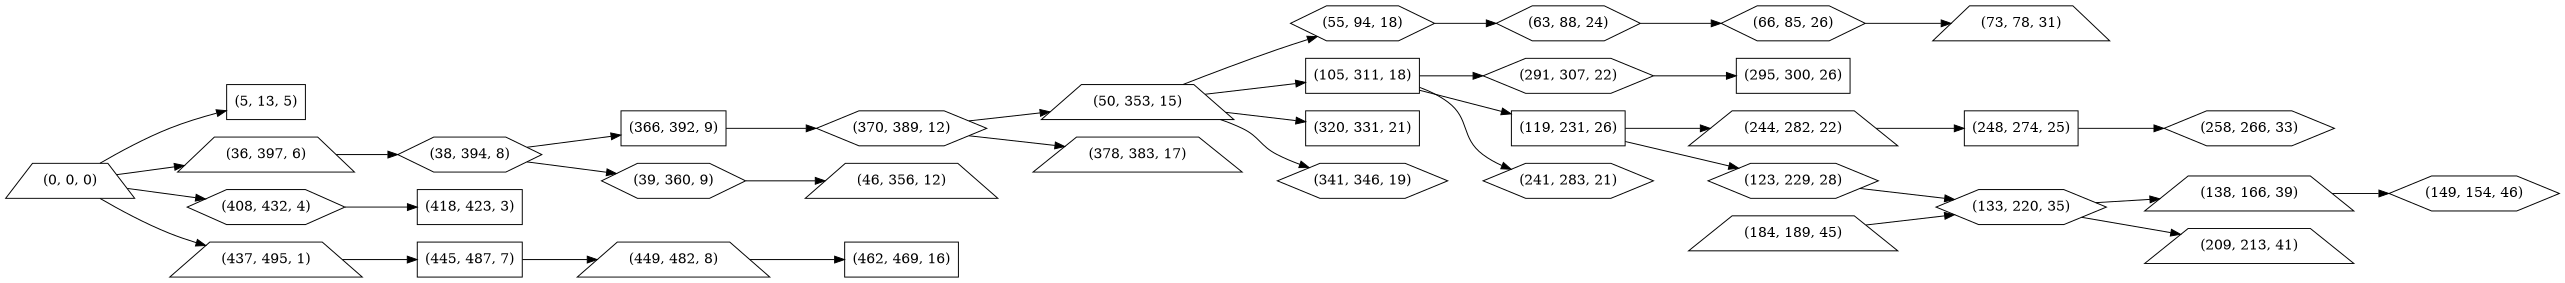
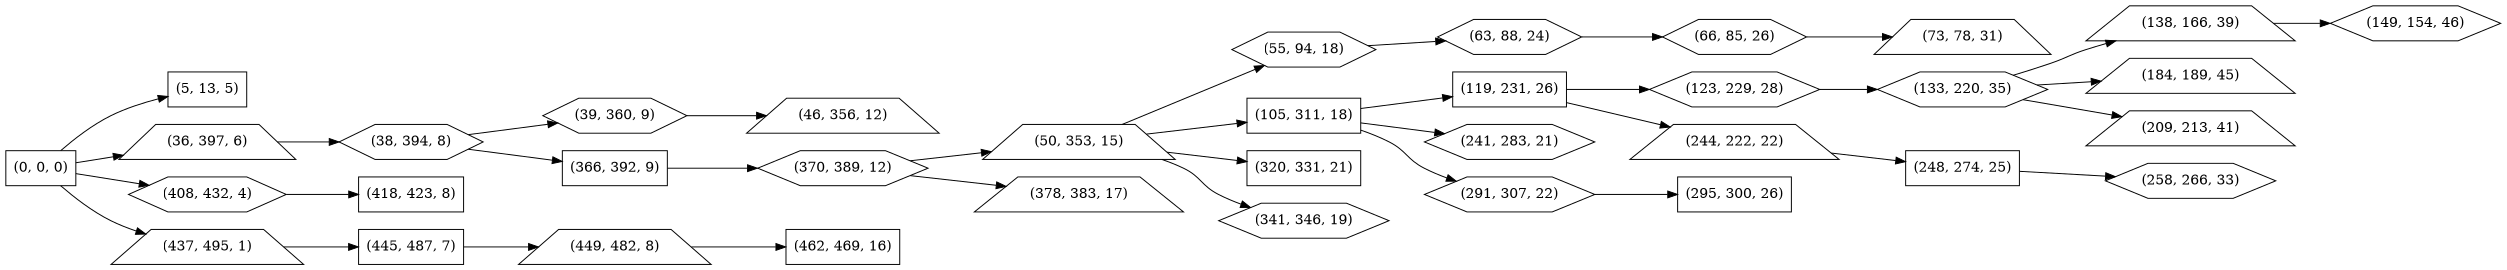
node "(244, 282, 22)": label "(244, 282, 22)" -> "(244, 222, 22)"
node "(0, 0, 0)": shape trapezium -> box
node "(418, 423, 3)": label "(418, 423, 3)" -> "(418, 423, 8)"
edge "(184, 189, 45)" -> "(133, 220, 35)": reversed
